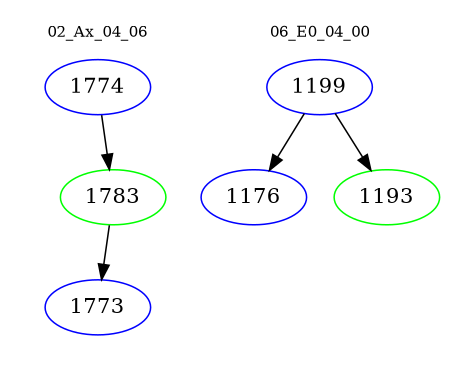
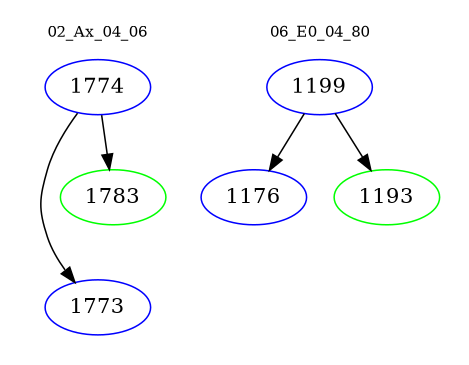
cluster "06_E0_04_00": label "06_E0_04_00" -> "06_E0_04_80"
edge "1783" -> "1773": now "1774" -> "1773"
